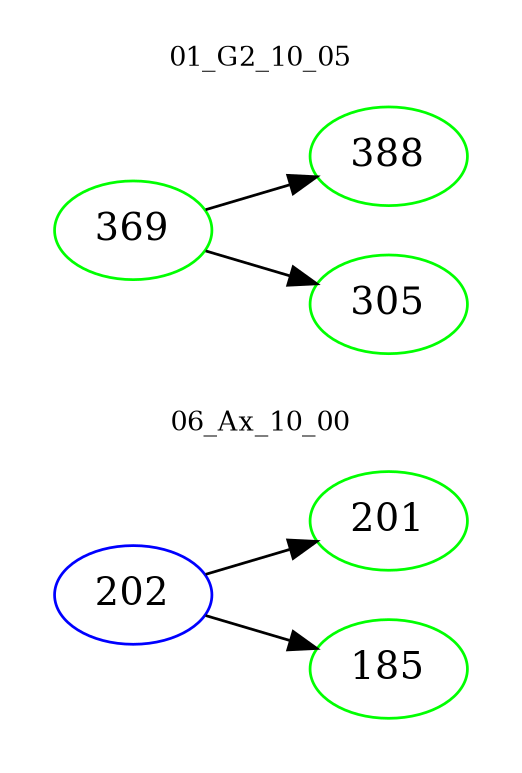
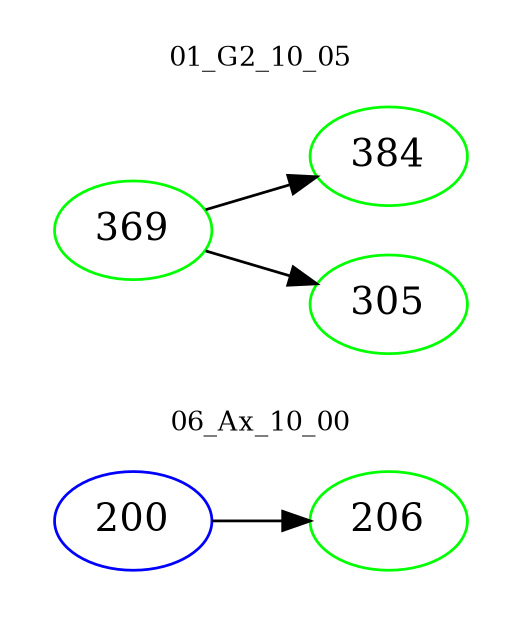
node "388": label "388" -> "384"
node "201": label "201" -> "206"
node "202": label "202" -> "200"
node "185": removed
